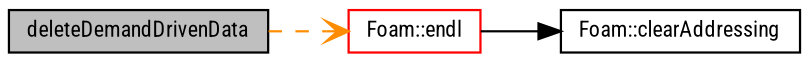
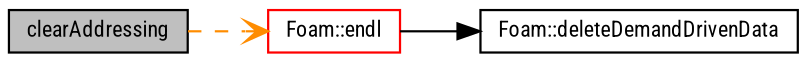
node "deleteDemandDrivenData": label "deleteDemandDrivenData" -> "clearAddressing"
node "Foam::clearAddressing": label "Foam::clearAddressing" -> "Foam::deleteDemandDrivenData"
